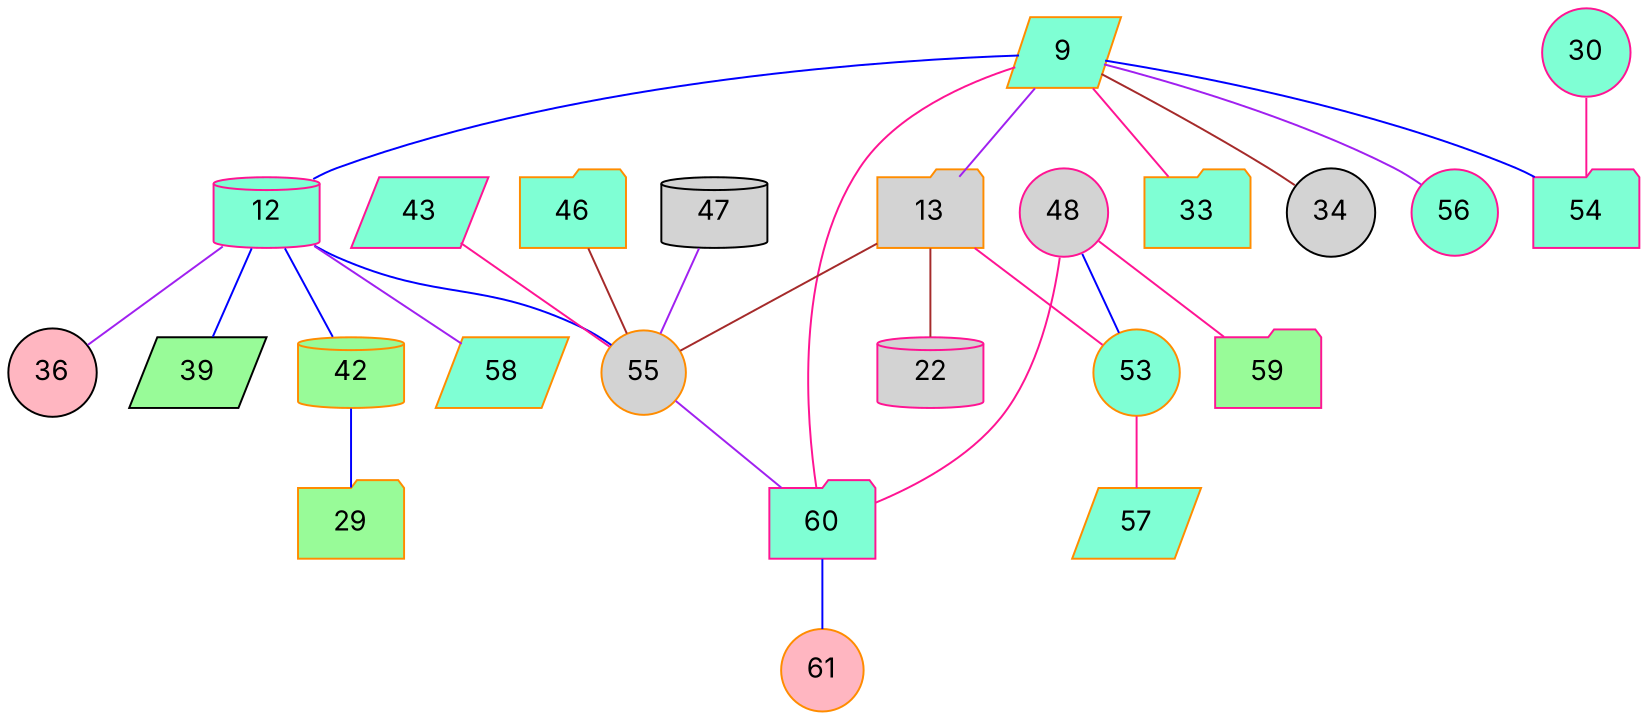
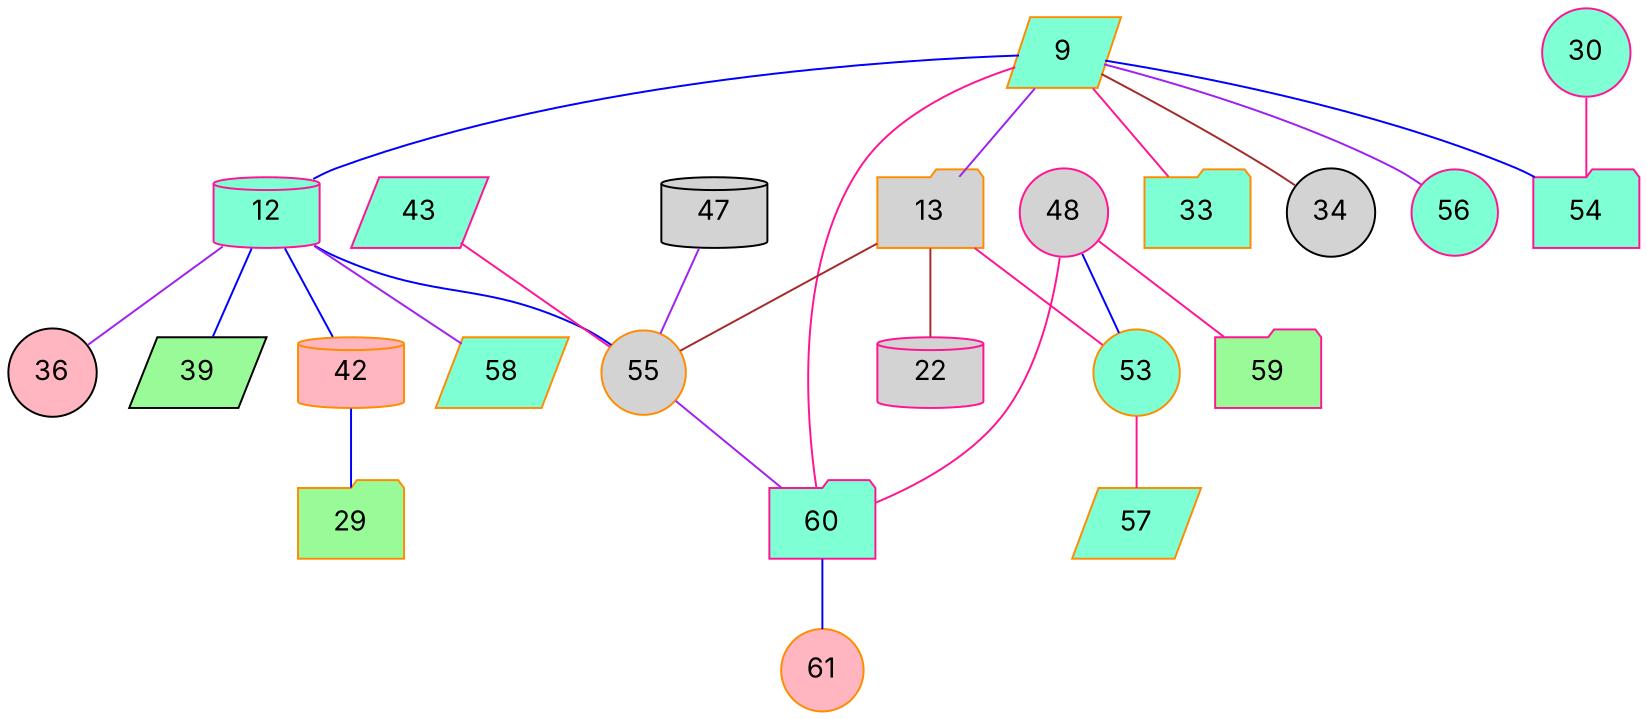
node "46": removed
node "42": fillcolor palegreen -> lightpink
